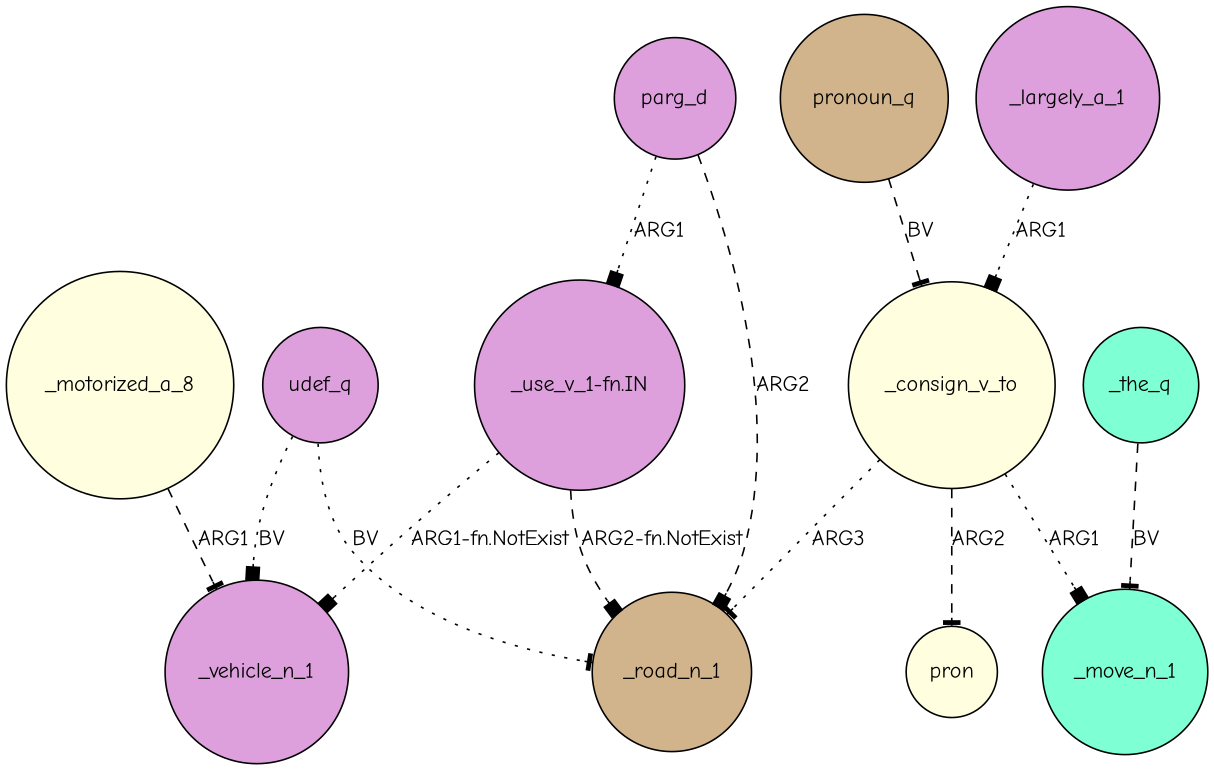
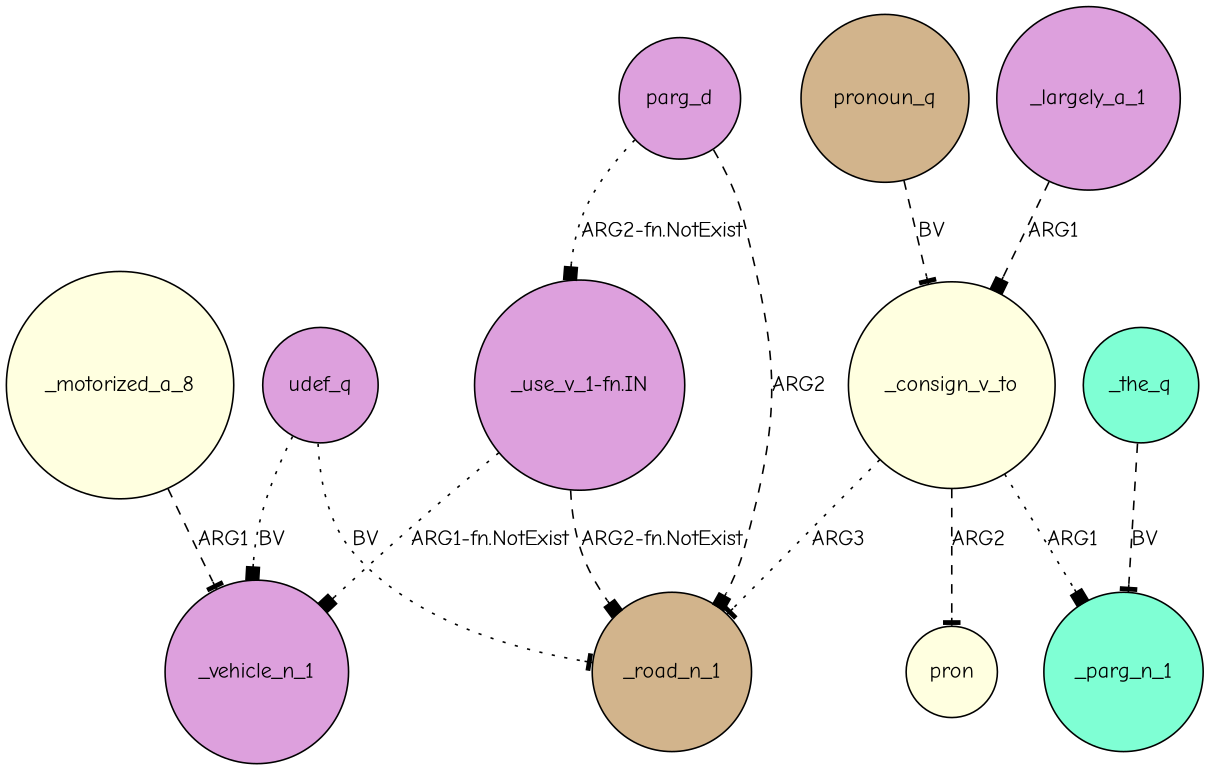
edge "_largely_a_1" -> "_consign_v_to": style dotted -> dashed
edge "parg_d" -> "_use_v_1-fn.IN": label "ARG1" -> "ARG2-fn.NotExist"
node "_move_n_1": label "_move_n_1" -> "_parg_n_1"
